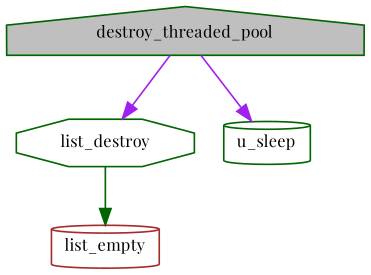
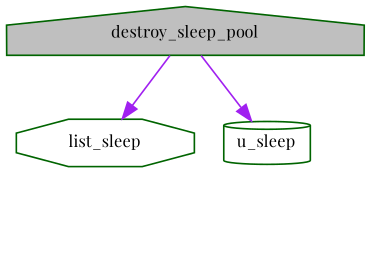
node "destroy_threaded_pool": label "destroy_threaded_pool" -> "destroy_sleep_pool"
node "list_destroy": label "list_destroy" -> "list_sleep"
node "list_empty": removed
